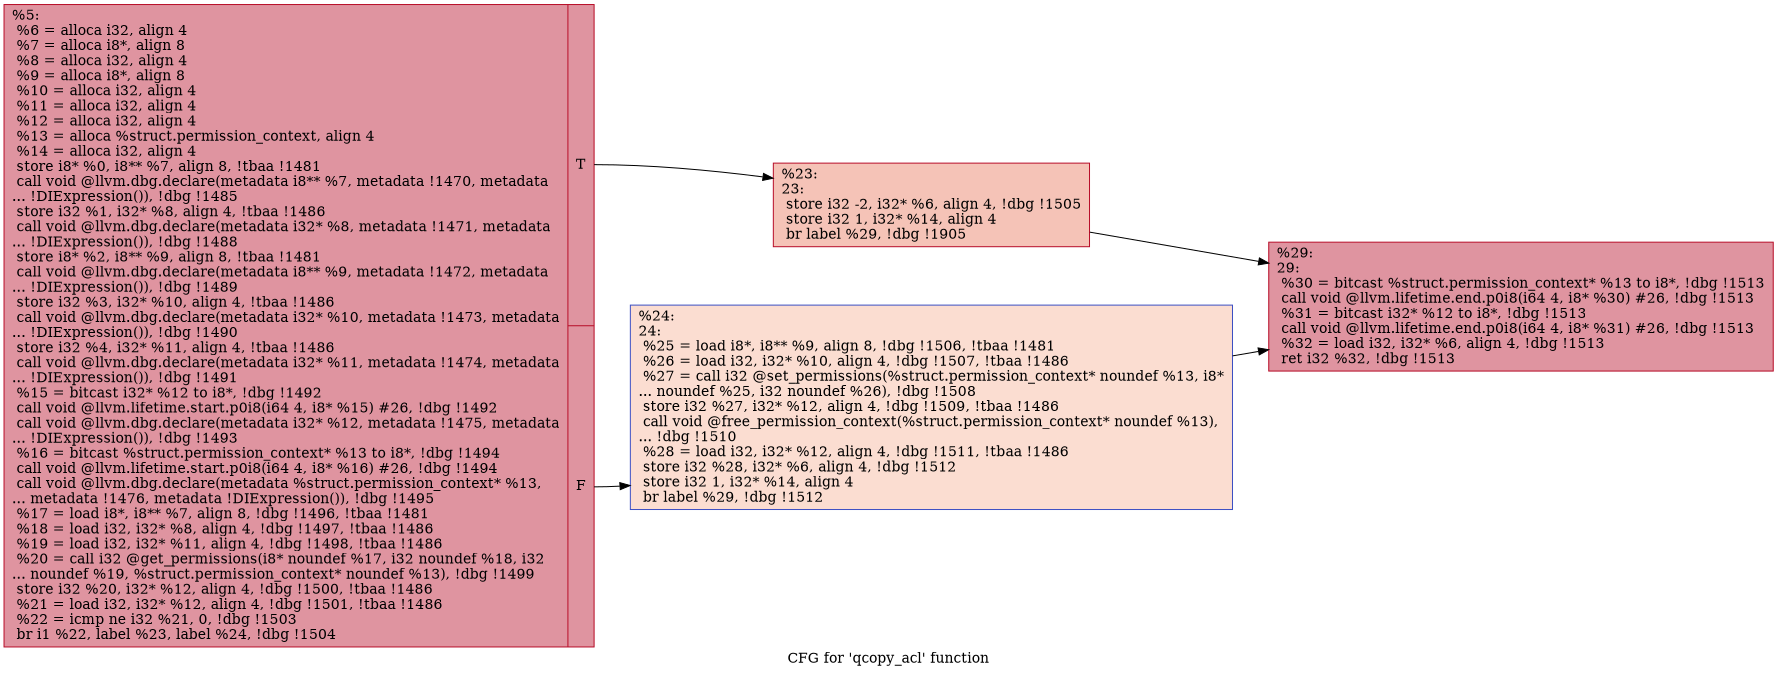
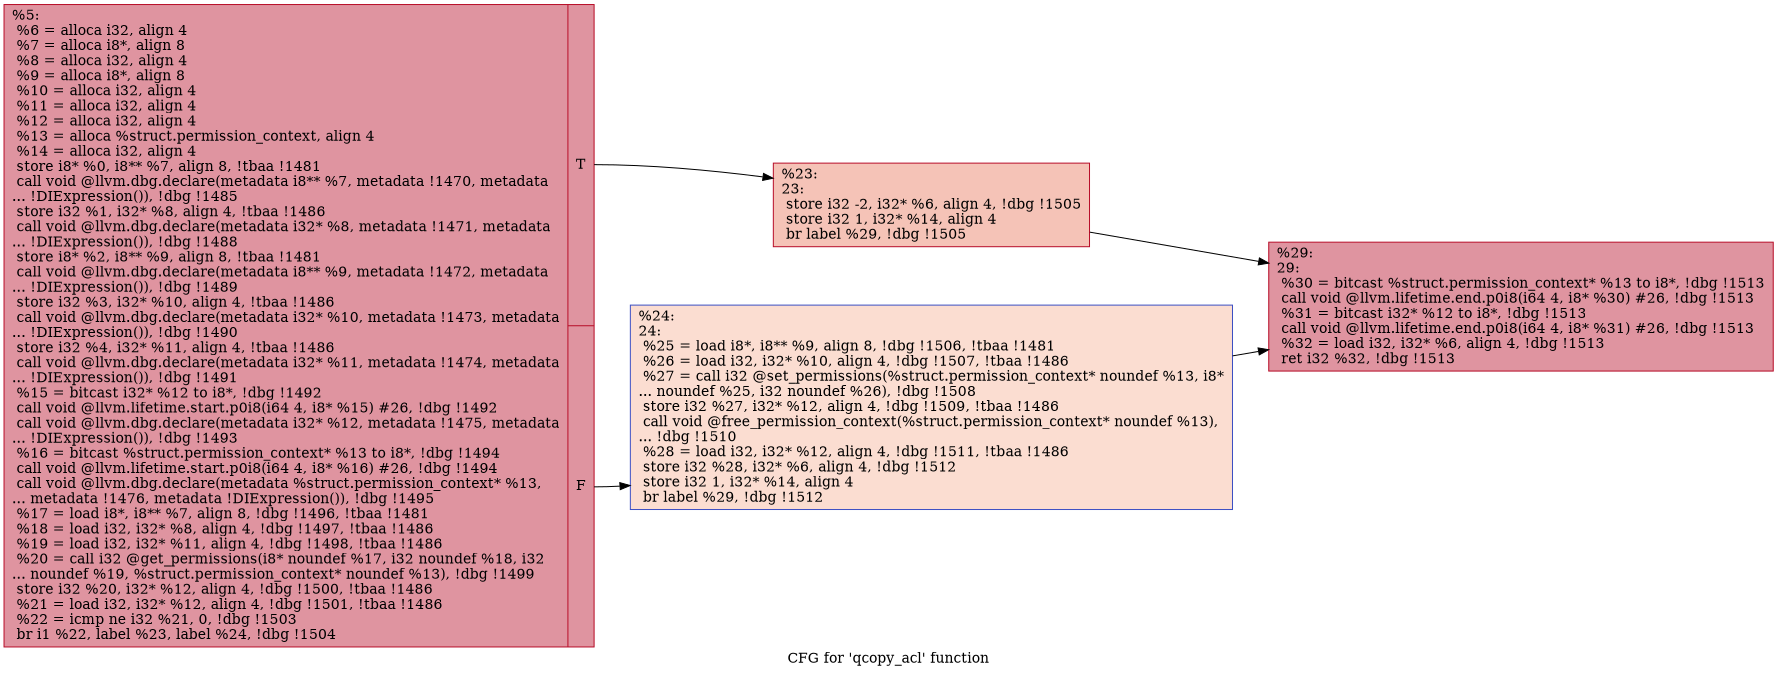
node "%23:": text "br label %29, !dbg !1905" -> "br label %29, !dbg !1505"
